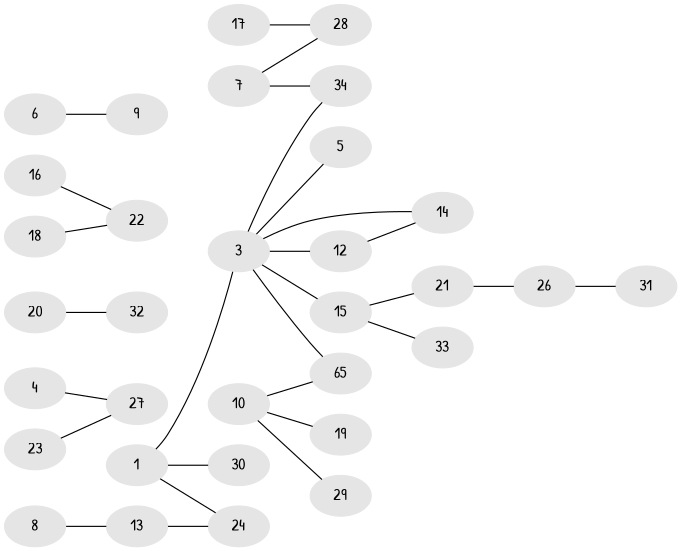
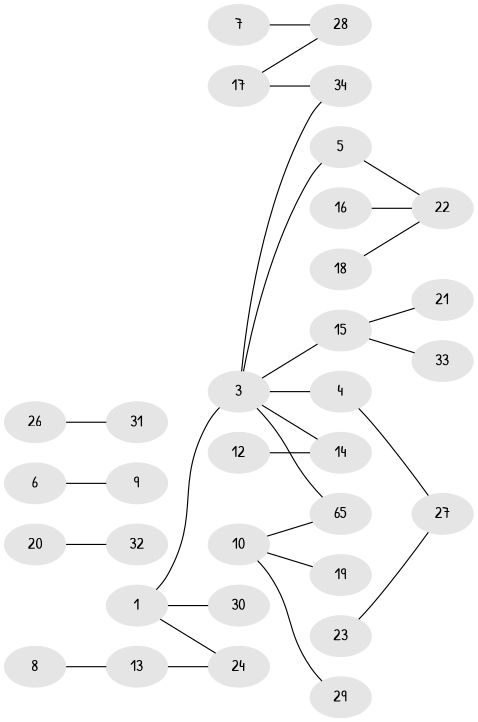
edge "7" -- "34": now "17" -- "34"
edge "5" -- "22": added
edge "3" -- "12": now "3" -- "4"
edge "21" -- "26": removed
